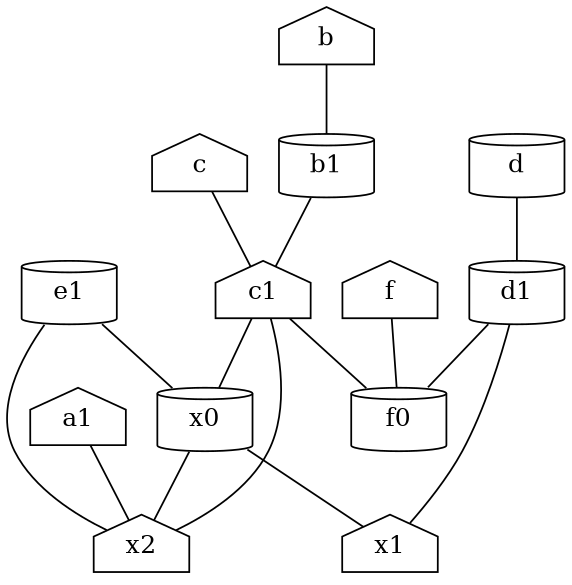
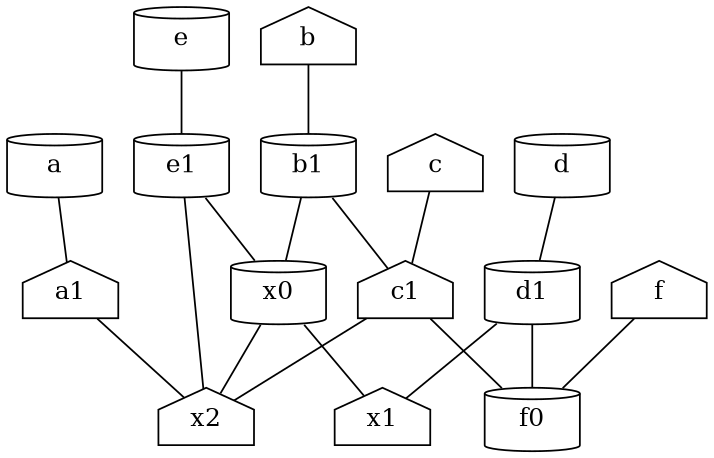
node "e": added
node "a": added
edge "c1" -- "x0": now "b1" -- "x0"
